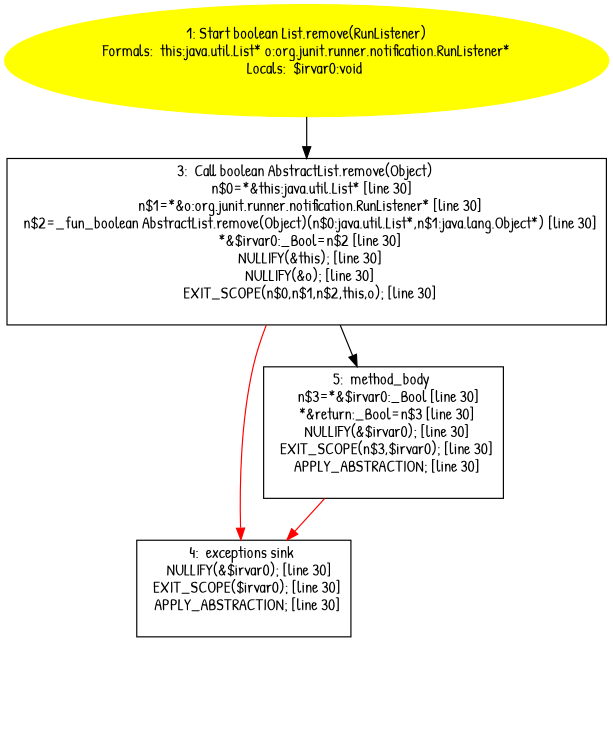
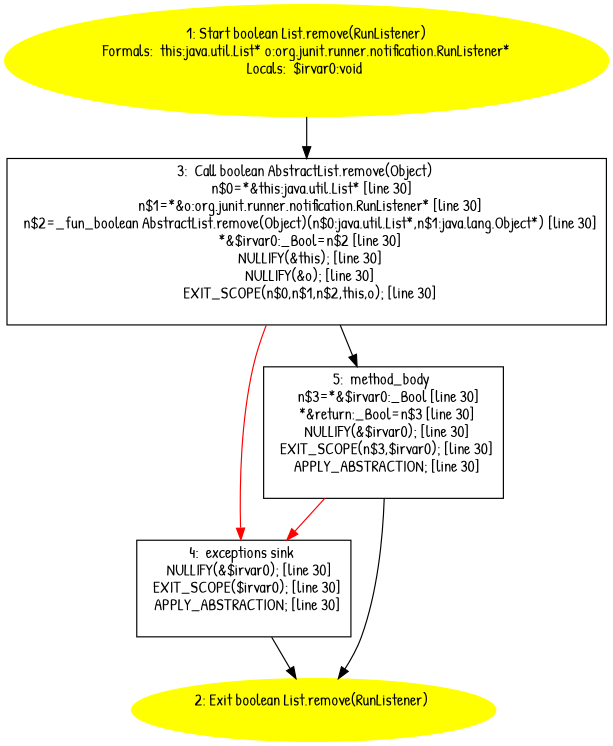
node "2: Exit boolean List.remove(RunListener)": added
